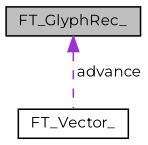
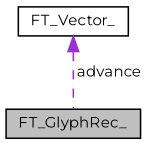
edge "FT_Vector_" -> "FT_GlyphRec_": reversed
